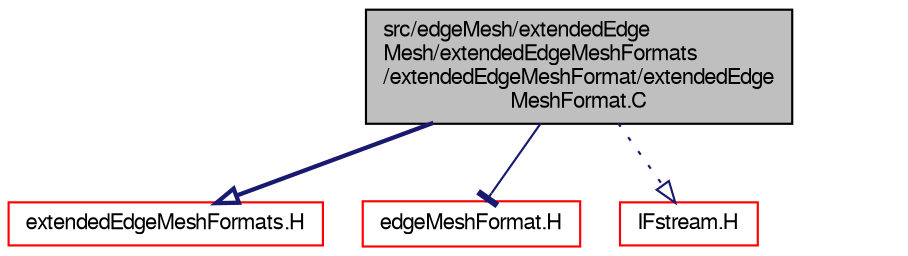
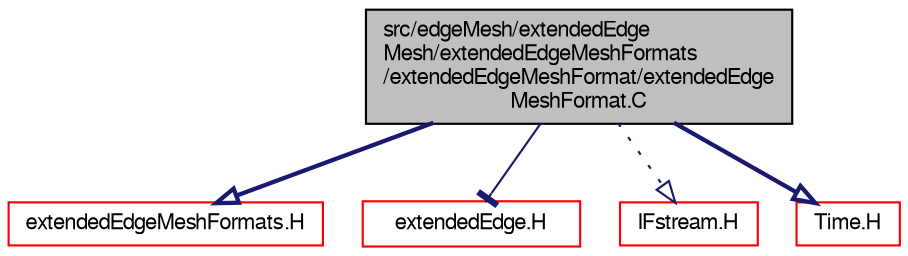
node "edgeMeshFormat.H": label "edgeMeshFormat.H" -> "extendedEdge.H"
node "Time.H": added
